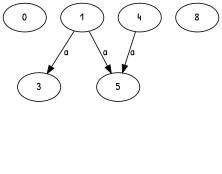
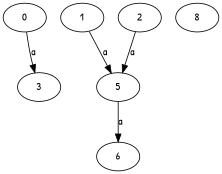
node "4": label "4" -> "2"
edge "1" -> "3": now "0" -> "3"
node "6": added
